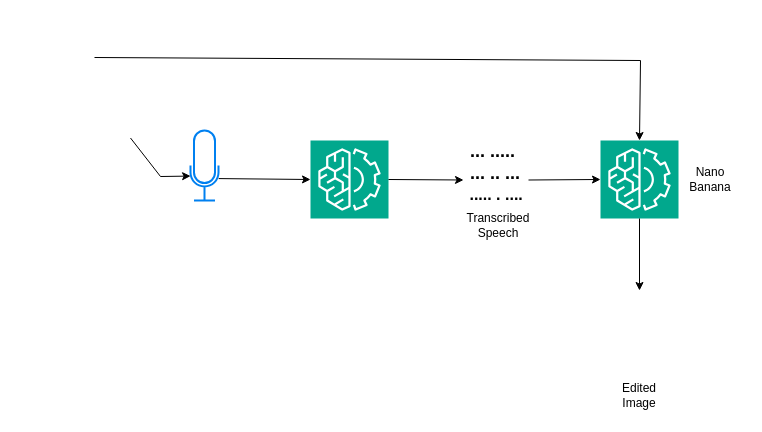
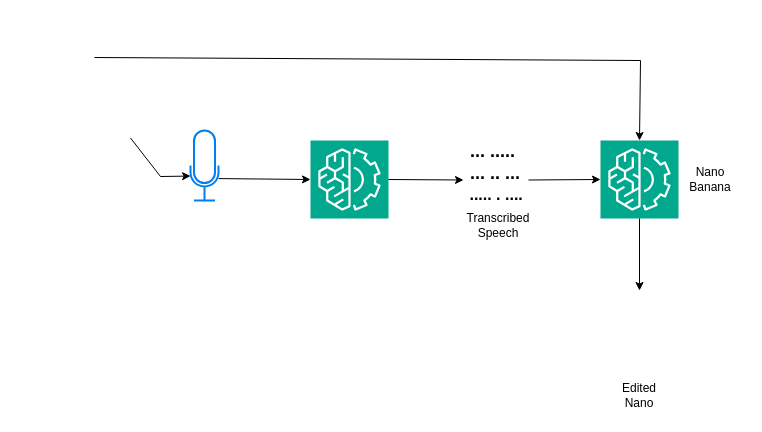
node "Edited Image": label "Edited Image" -> "Edited Nano"
